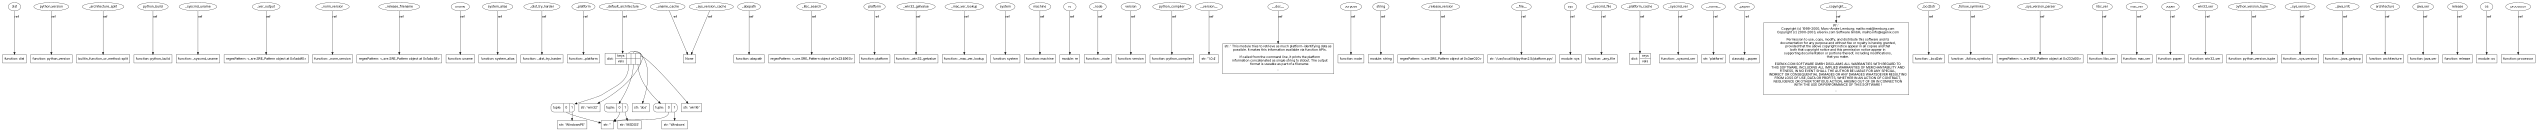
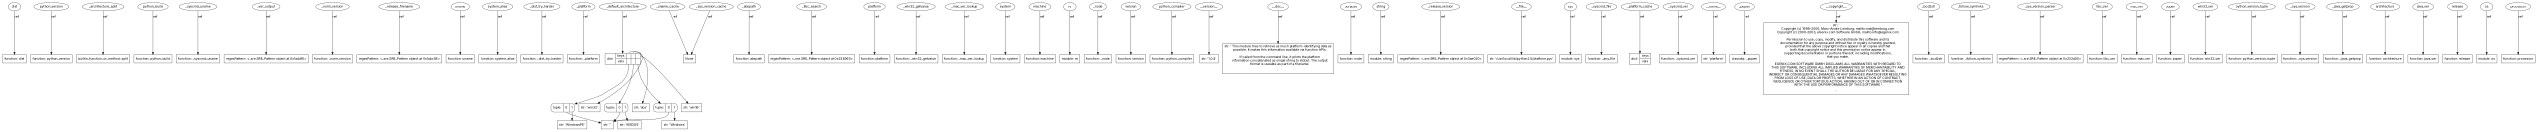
node "_java_info": label "_java_info" -> "_java_getprop"
